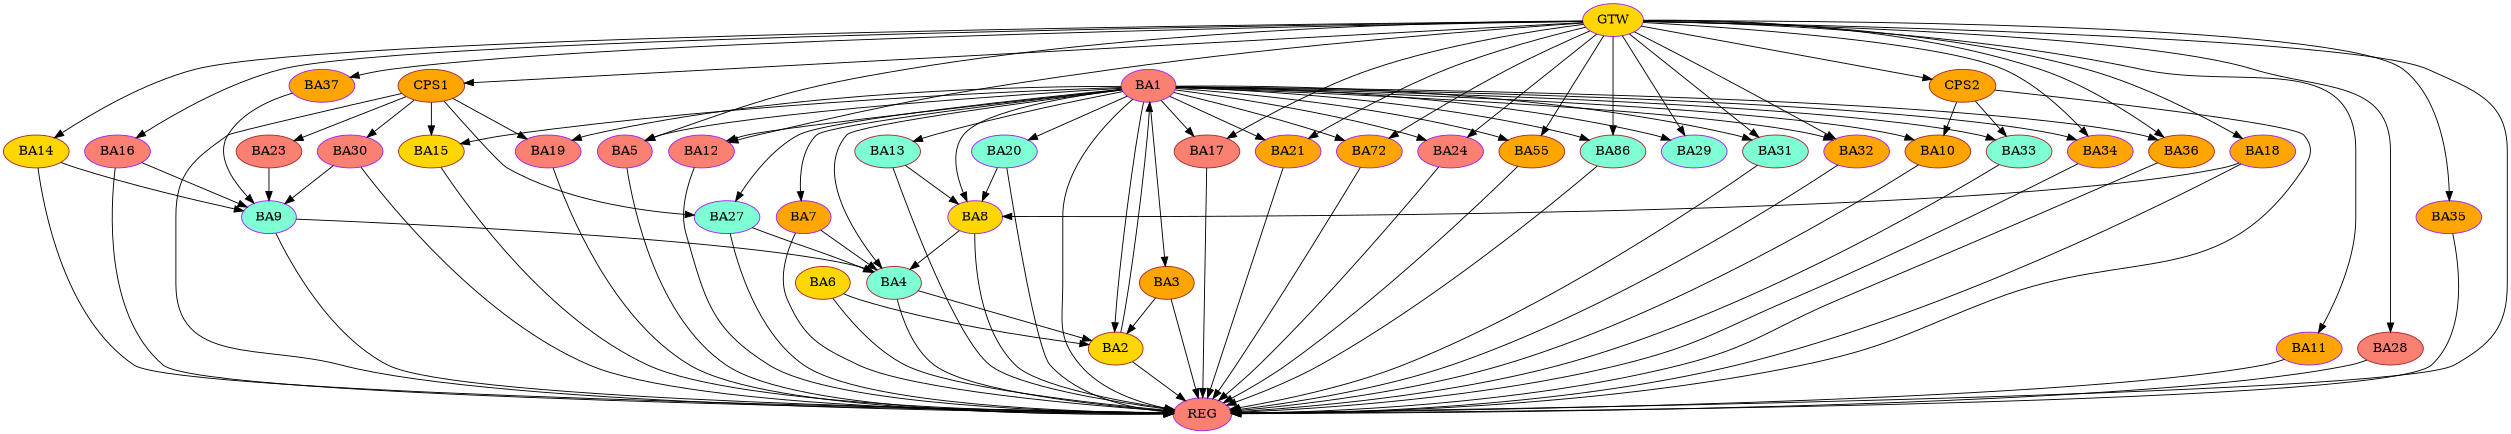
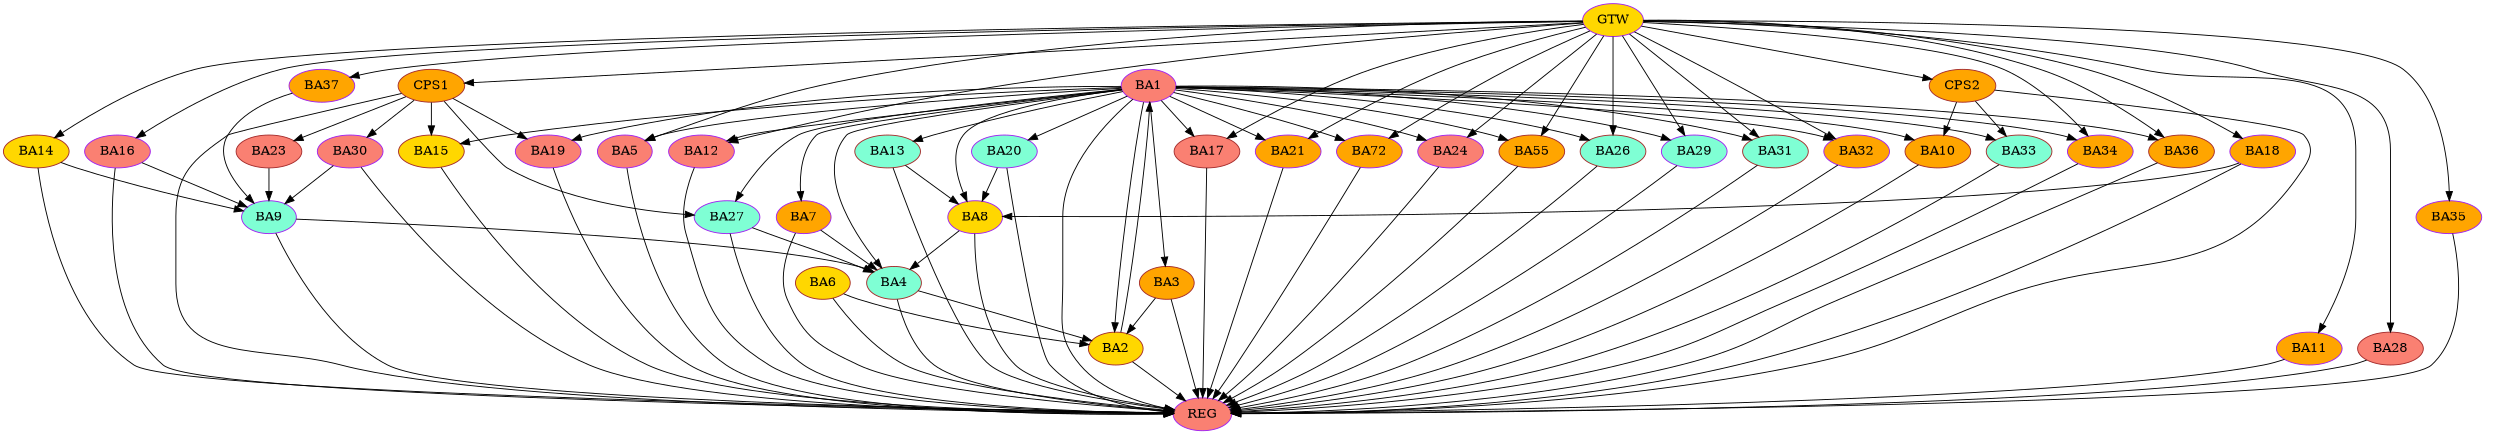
node "BA86": label "BA86" -> "BA26"
edge "GTW" -> "REG": now "BA29" -> "REG"
